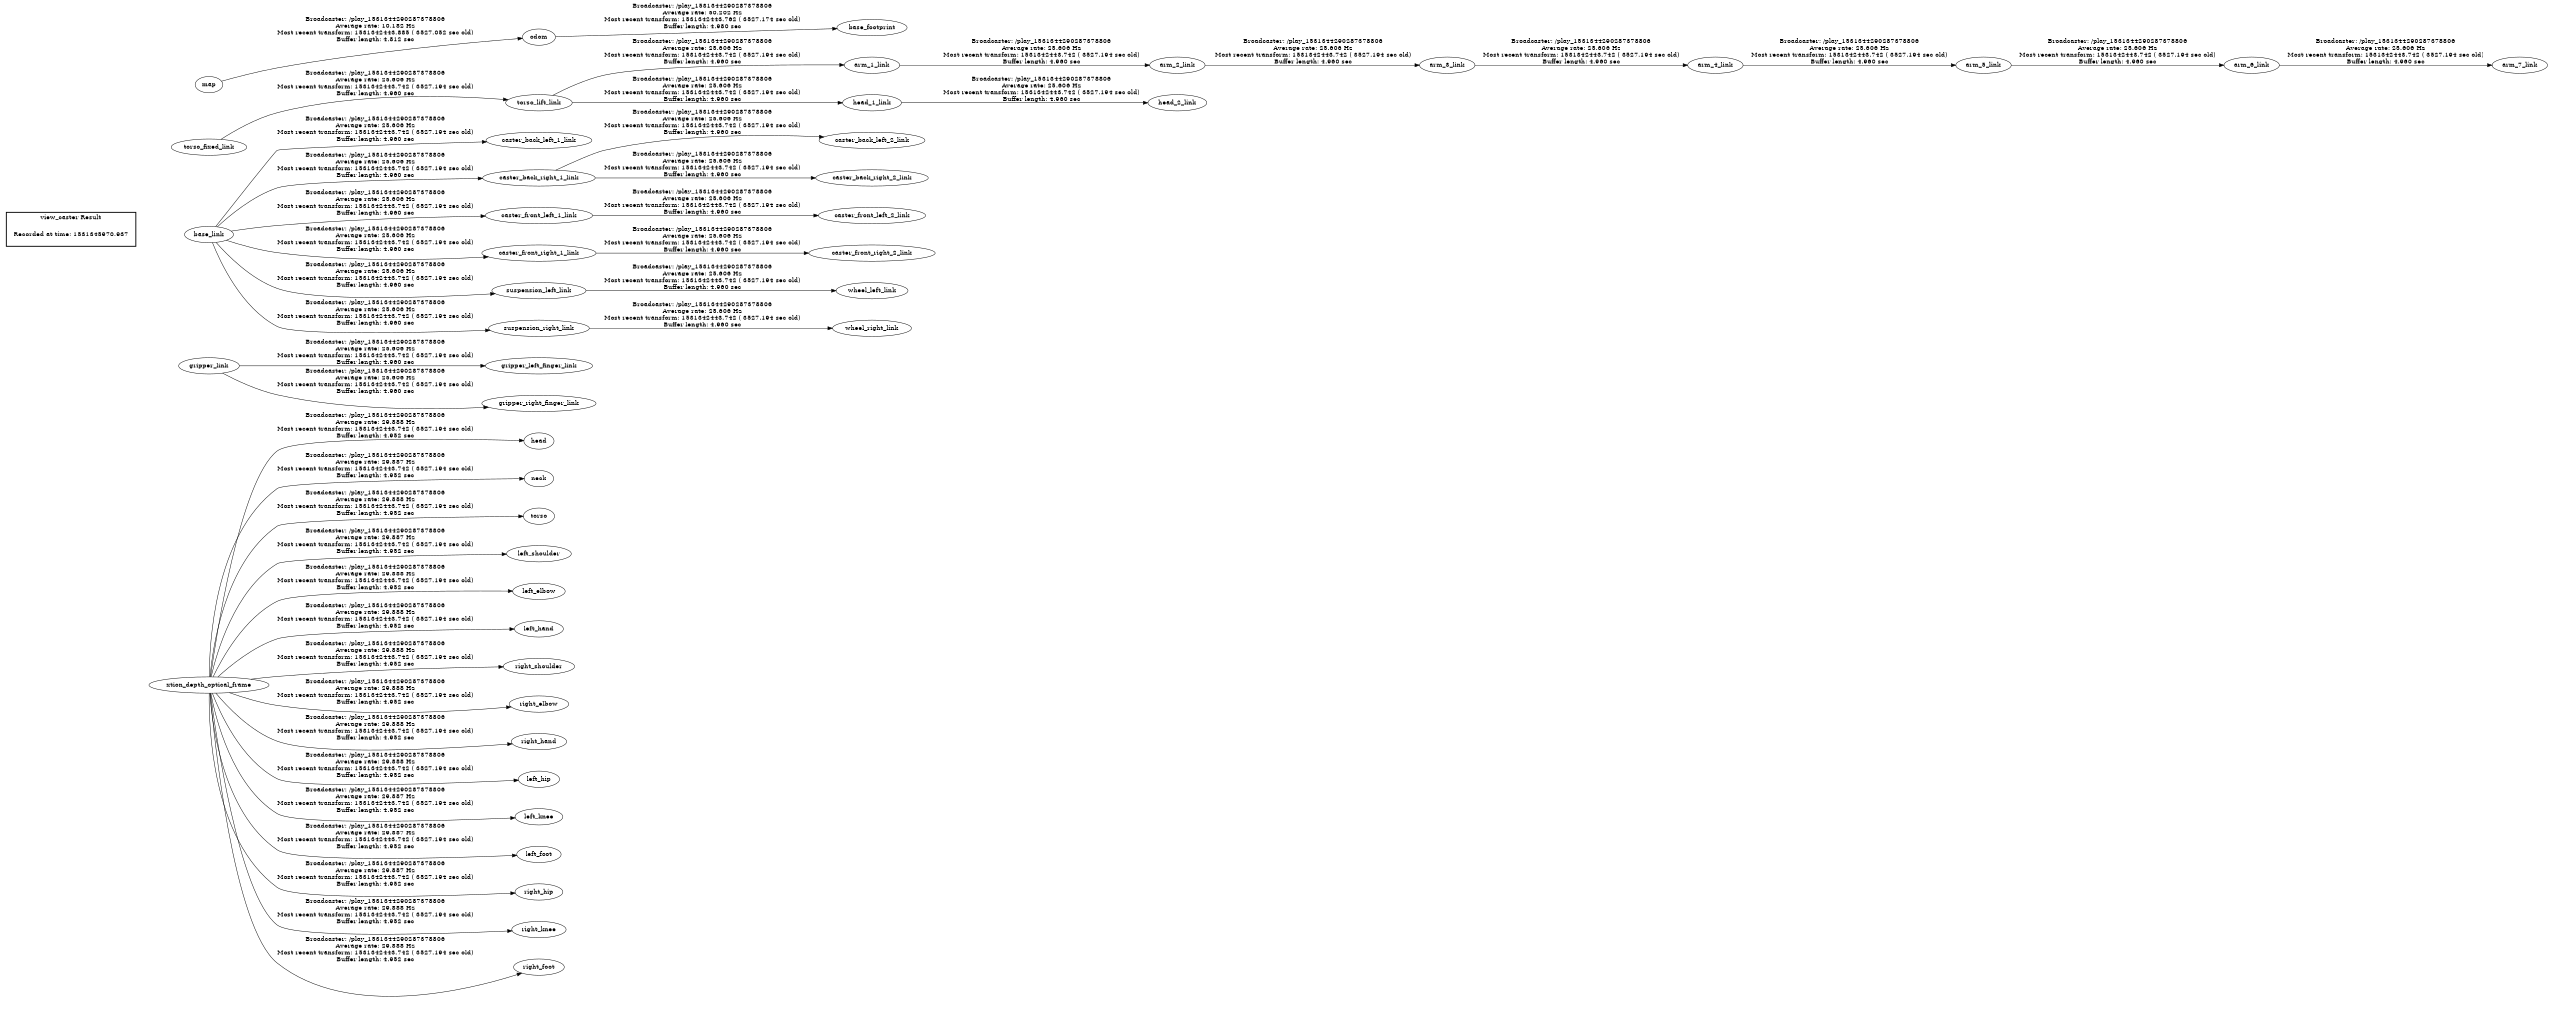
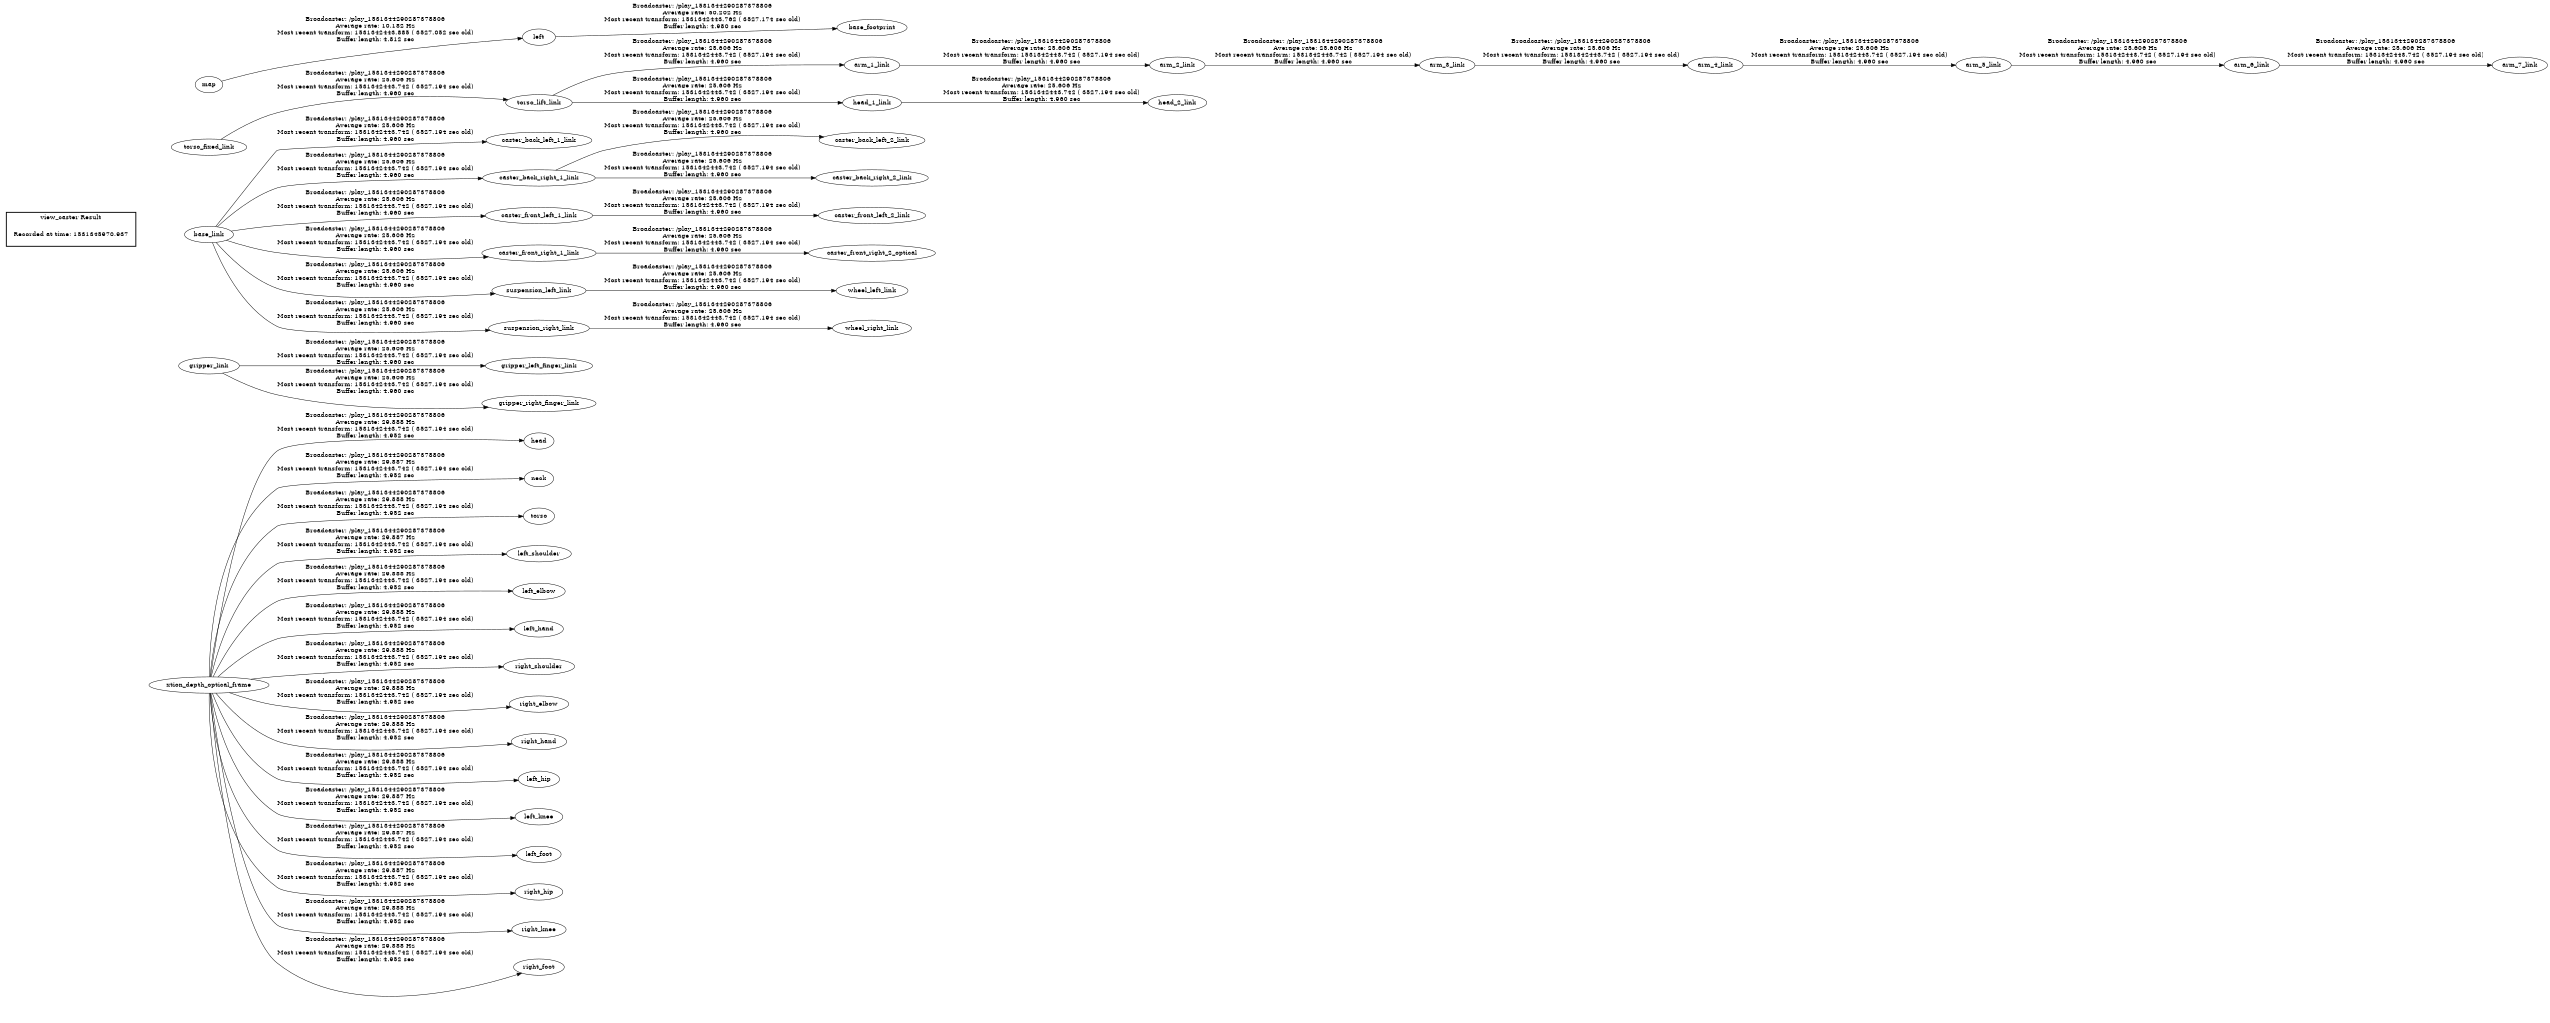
node "odom": label "odom" -> "left"
node "caster_front_right_2_link": label "caster_front_right_2_link" -> "caster_front_right_2_optical"
